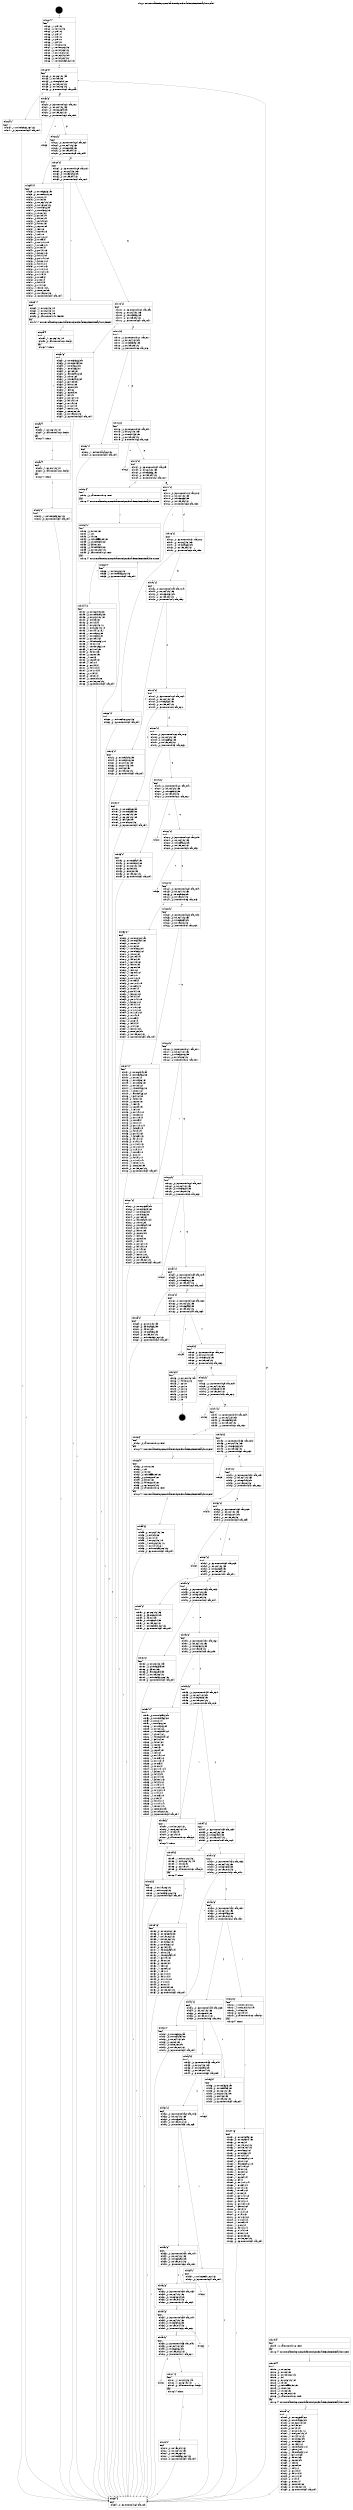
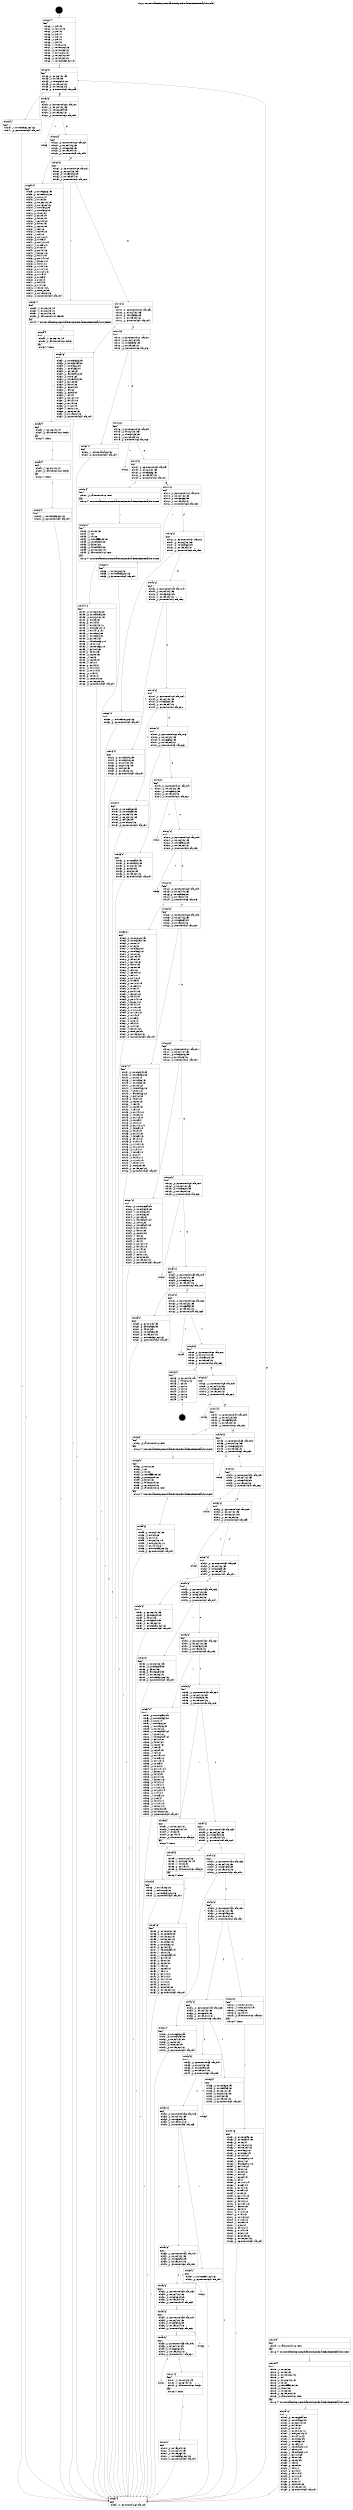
edge "0x401914 [28]" -> "0x401930 [28]": added, label "12"
edge "0x4019f4 [28]" -> "0x401a10 [28]": reversed
